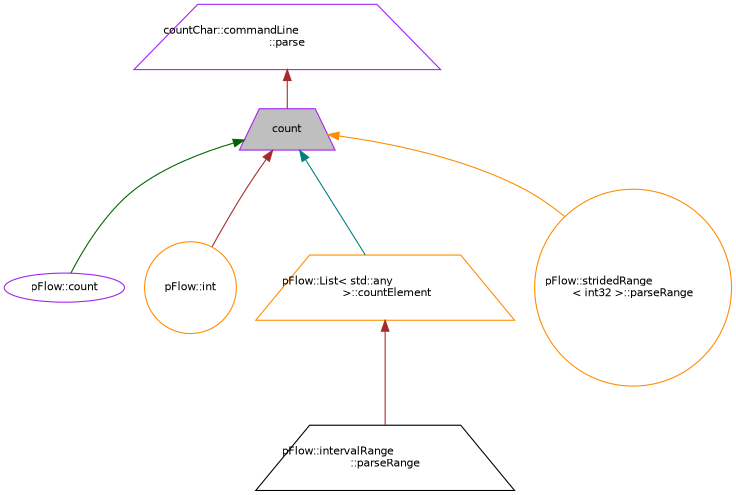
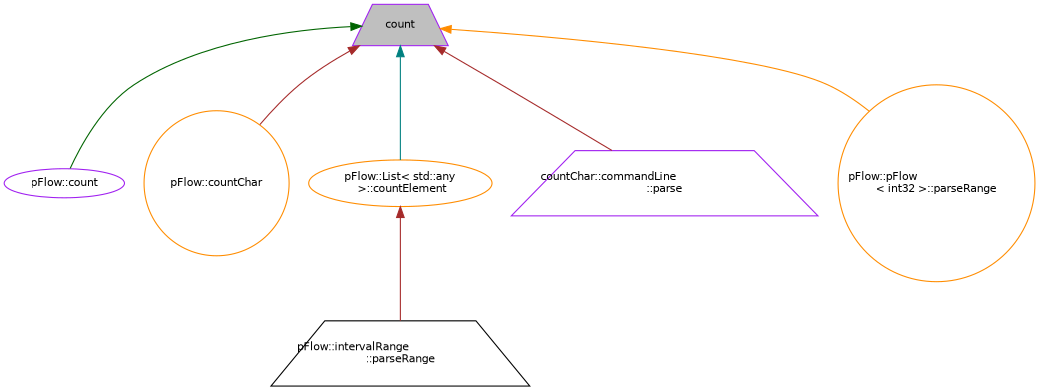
edge "count" -> "countChar::commandLine ::parse": reversed
node "pFlow::int": label "pFlow::int" -> "pFlow::countChar"
node "pFlow::List< std::any >::countElement": shape trapezium -> ellipse
node "pFlow::stridedRange < int32 >::parseRange": label "pFlow::stridedRange < int32 >::parseRange" -> "pFlow::pFlow < int32 >::parseRange"
